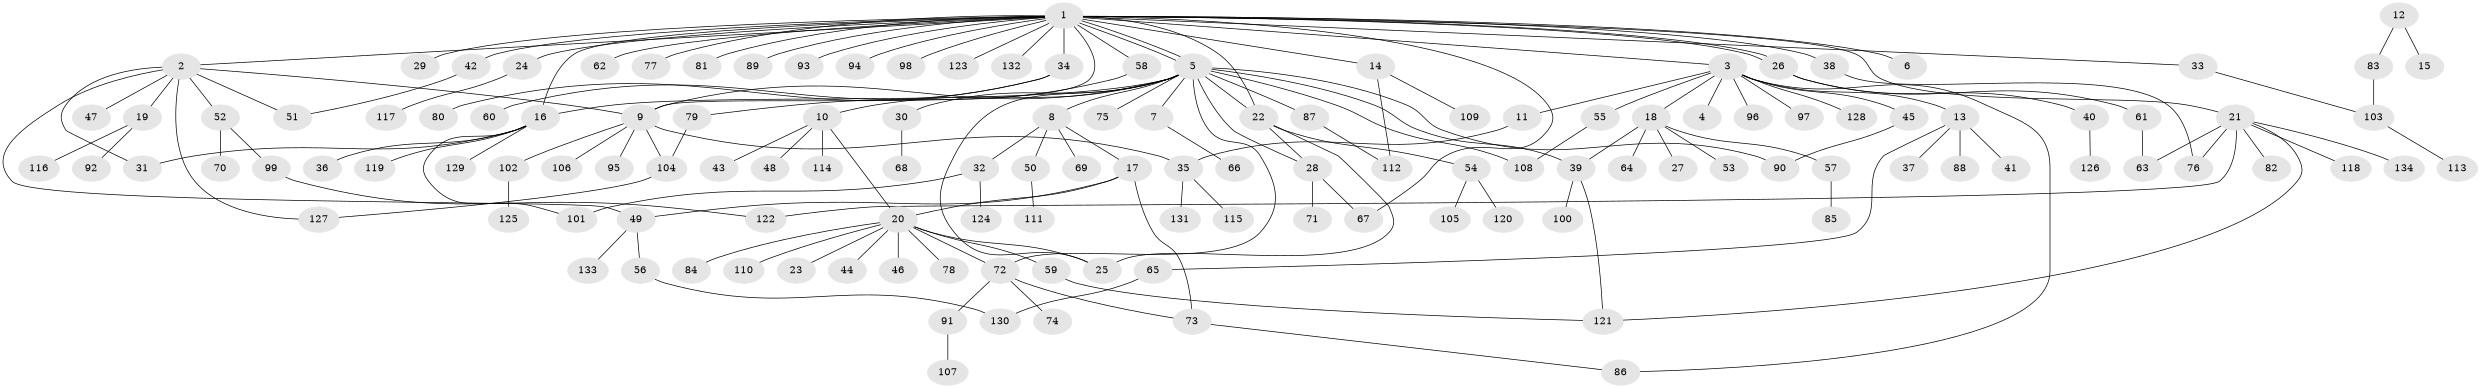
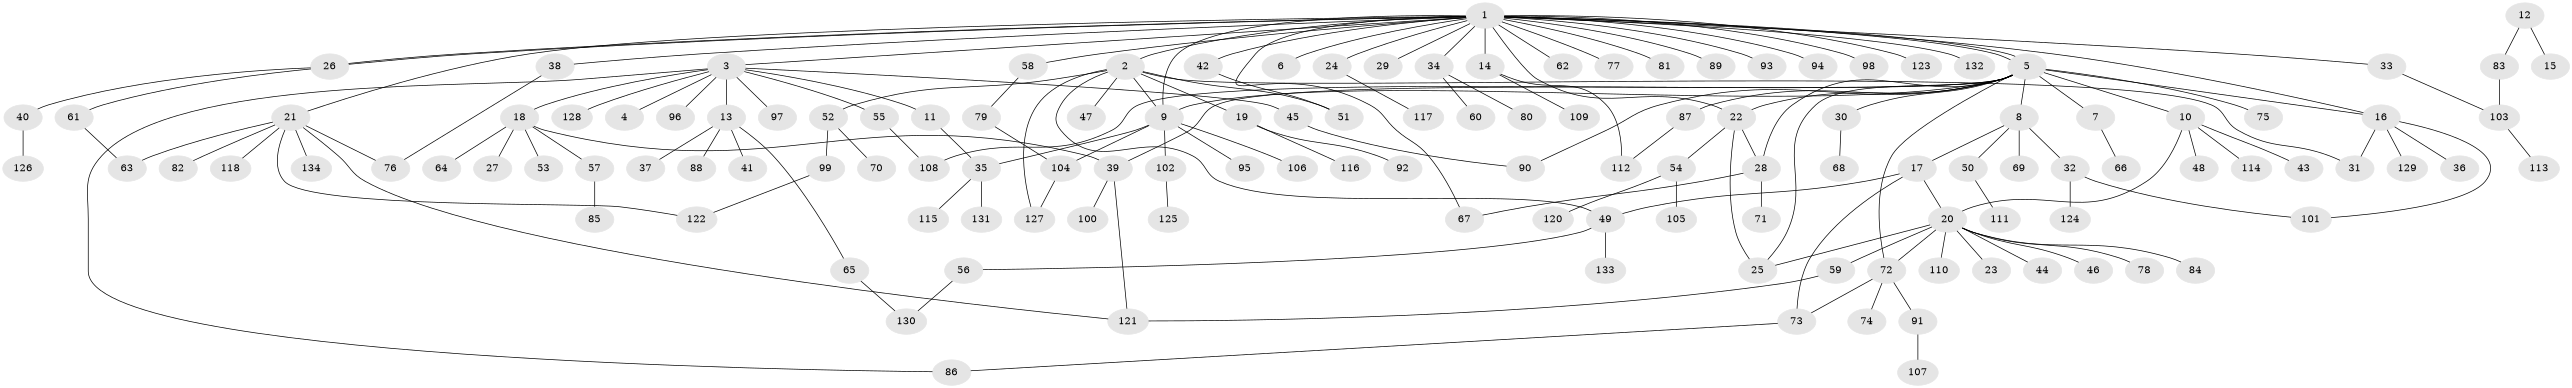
node "119": removed
